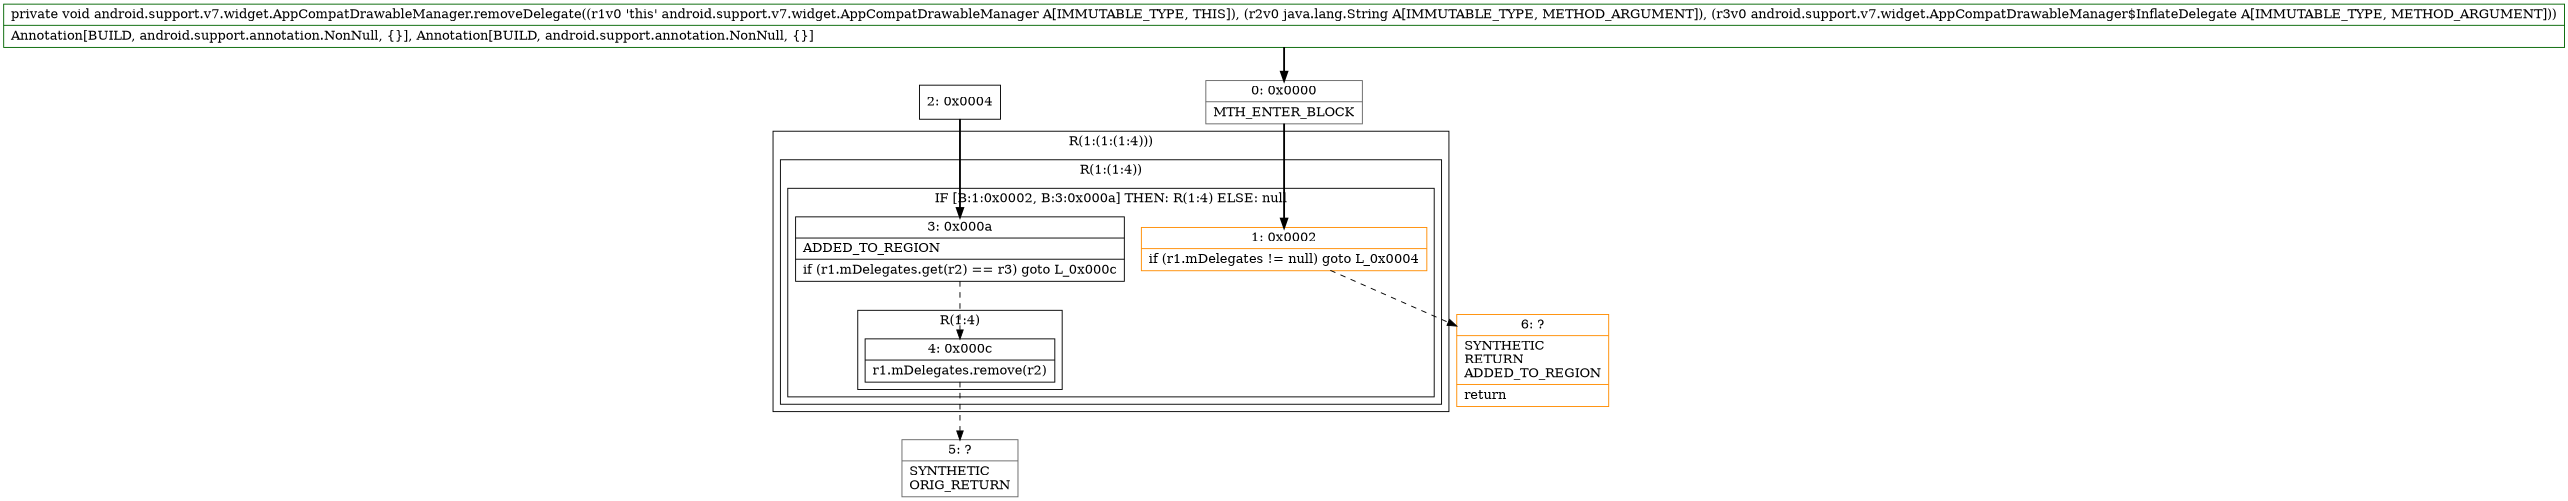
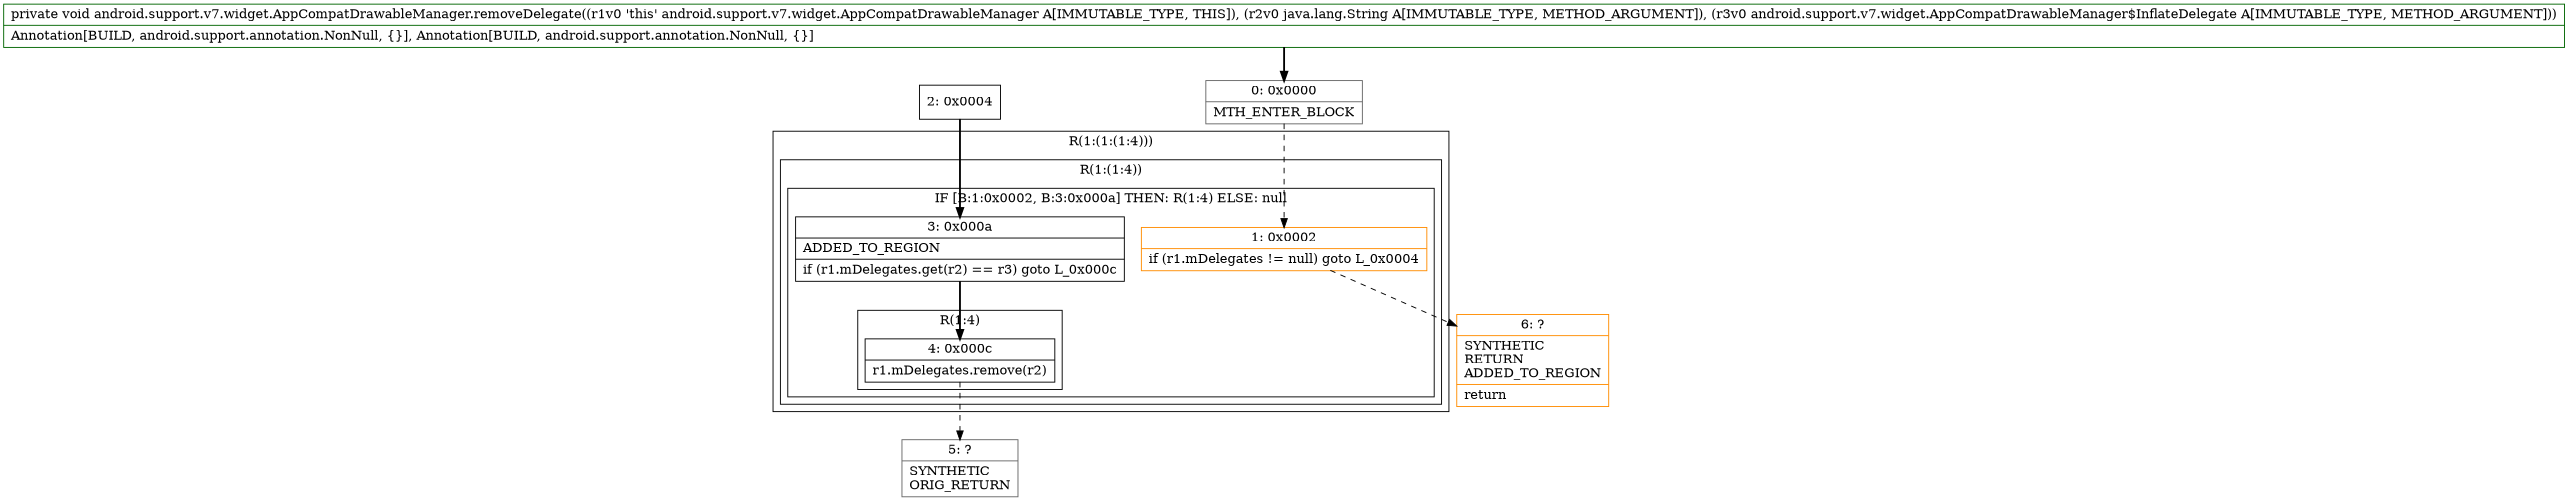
edge "0: 0x0000" -> "1: 0x0002": style bold -> dashed
edge "3: 0x000a" -> "4: 0x000c": style dashed -> bold
